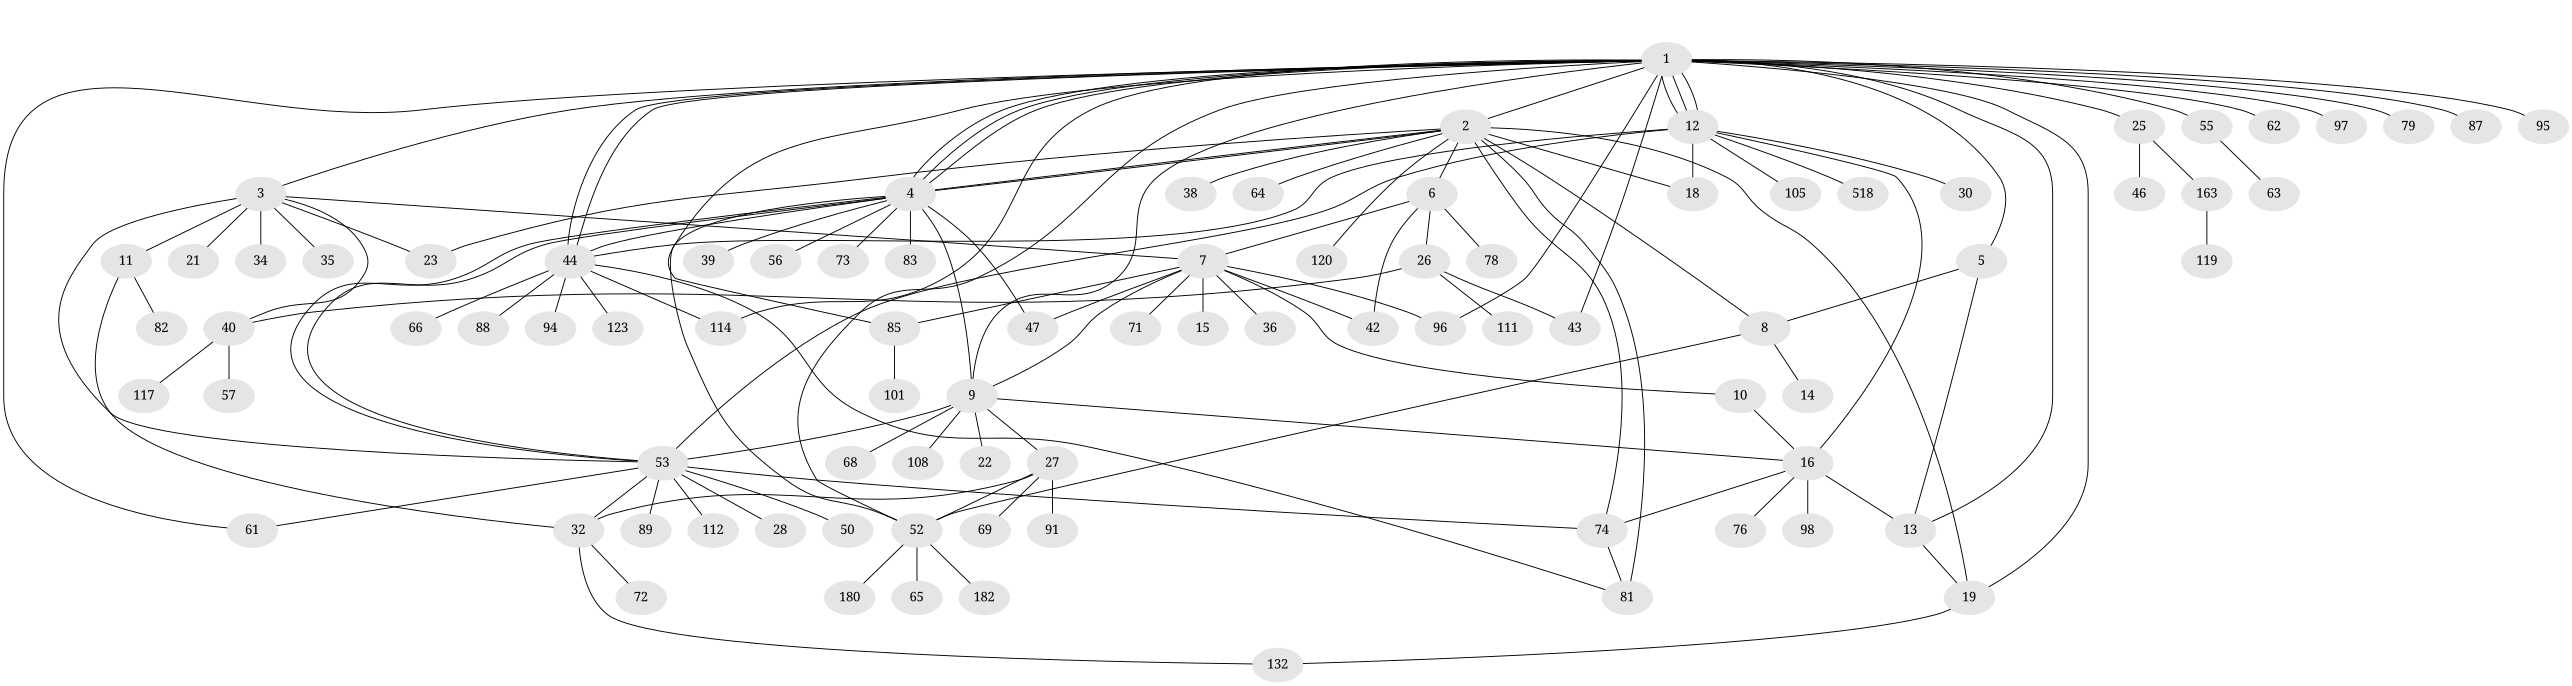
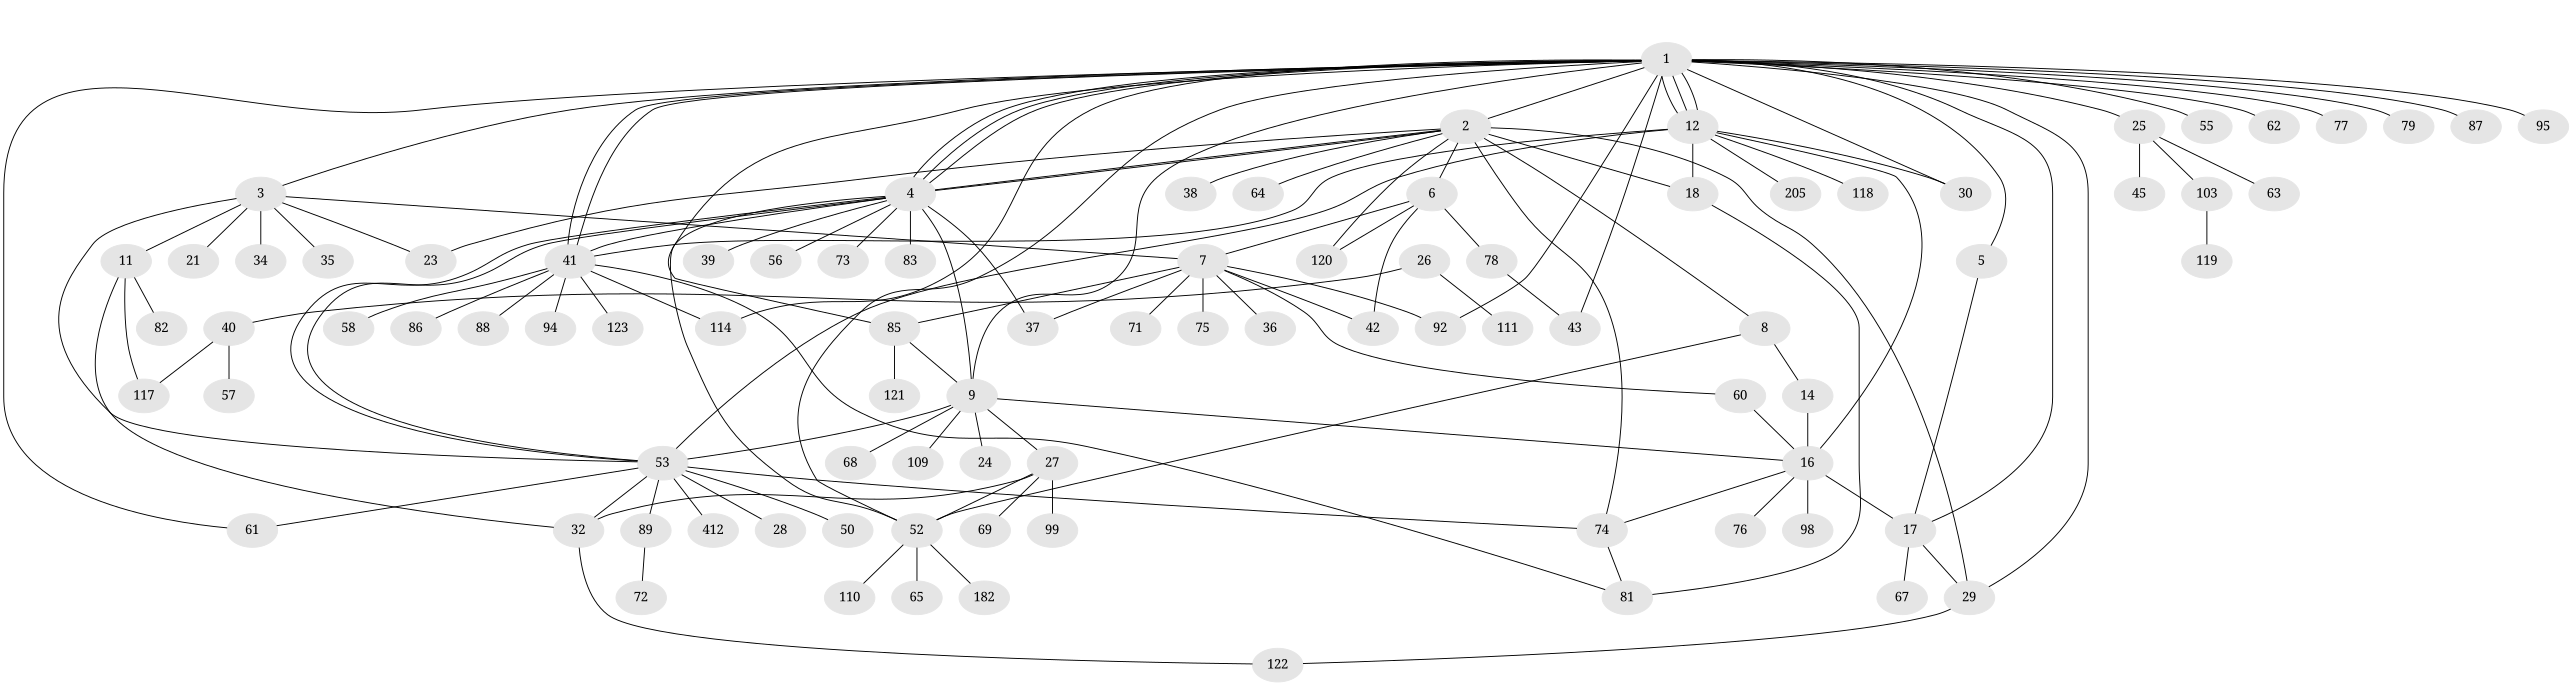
edge "1" -- "30": added
node "97": label "97" -> "77"
edge "55" -- "63": now "25" -- "63"
node "105": label "105" -> "205"
node "518": label "518" -> "118"
node "46": label "46" -> "45"
node "163": label "163" -> "103"
edge "6" -- "26": now "6" -- "120"
node "44": label "44" -> "41"
edge "3" -- "40": removed
edge "26" -- "43": now "78" -- "43"
edge "5" -- "8": removed
edge "7" -- "9": now "85" -- "9"
edge "11" -- "117": added
node "58": added
node "66": label "66" -> "86"
node "47": label "47" -> "37"
node "15": label "15" -> "75"
node "96": label "96" -> "92"
edge "2" -- "81": now "18" -- "81"
node "101": label "101" -> "121"
node "10": label "10" -> "60"
edge "14" -- "16": added
node "108": label "108" -> "109"
node "22": label "22" -> "24"
node "112": label "112" -> "412"
node "91": label "91" -> "99"
node "13": label "13" -> "17"
edge "32" -- "72": now "89" -- "72"
node "180": label "180" -> "110"
node "67": added
node "19": label "19" -> "29"
node "132": label "132" -> "122"
